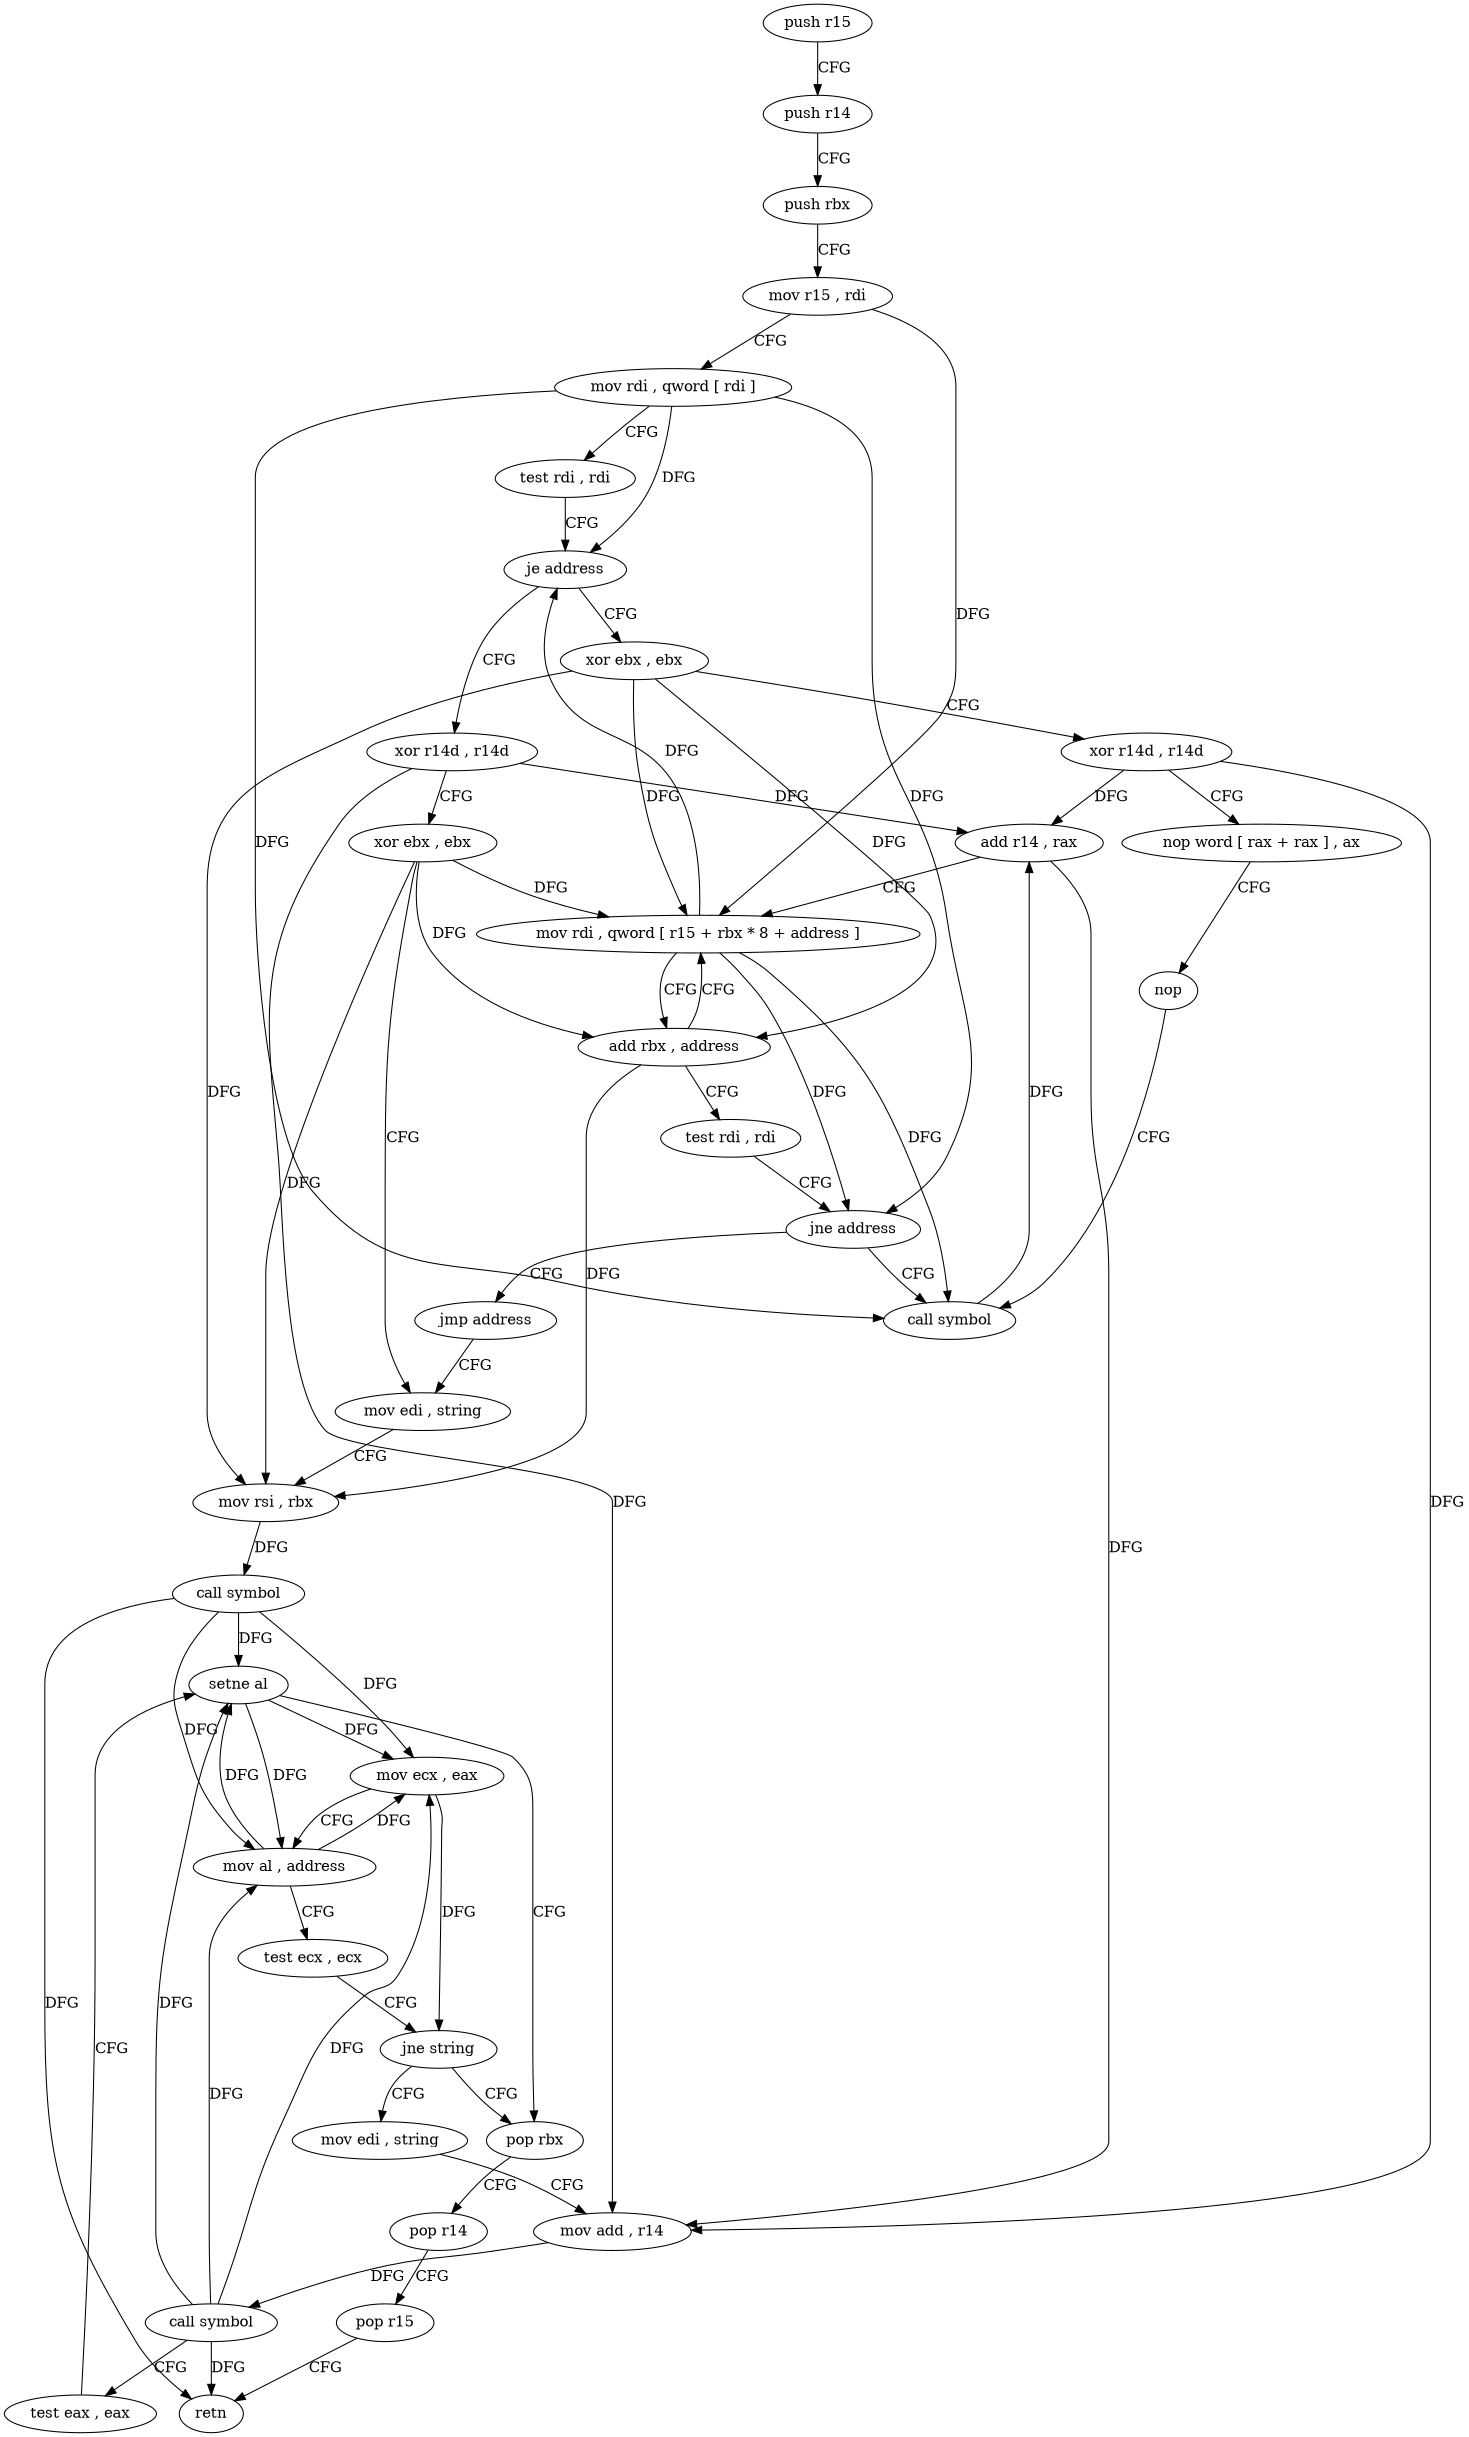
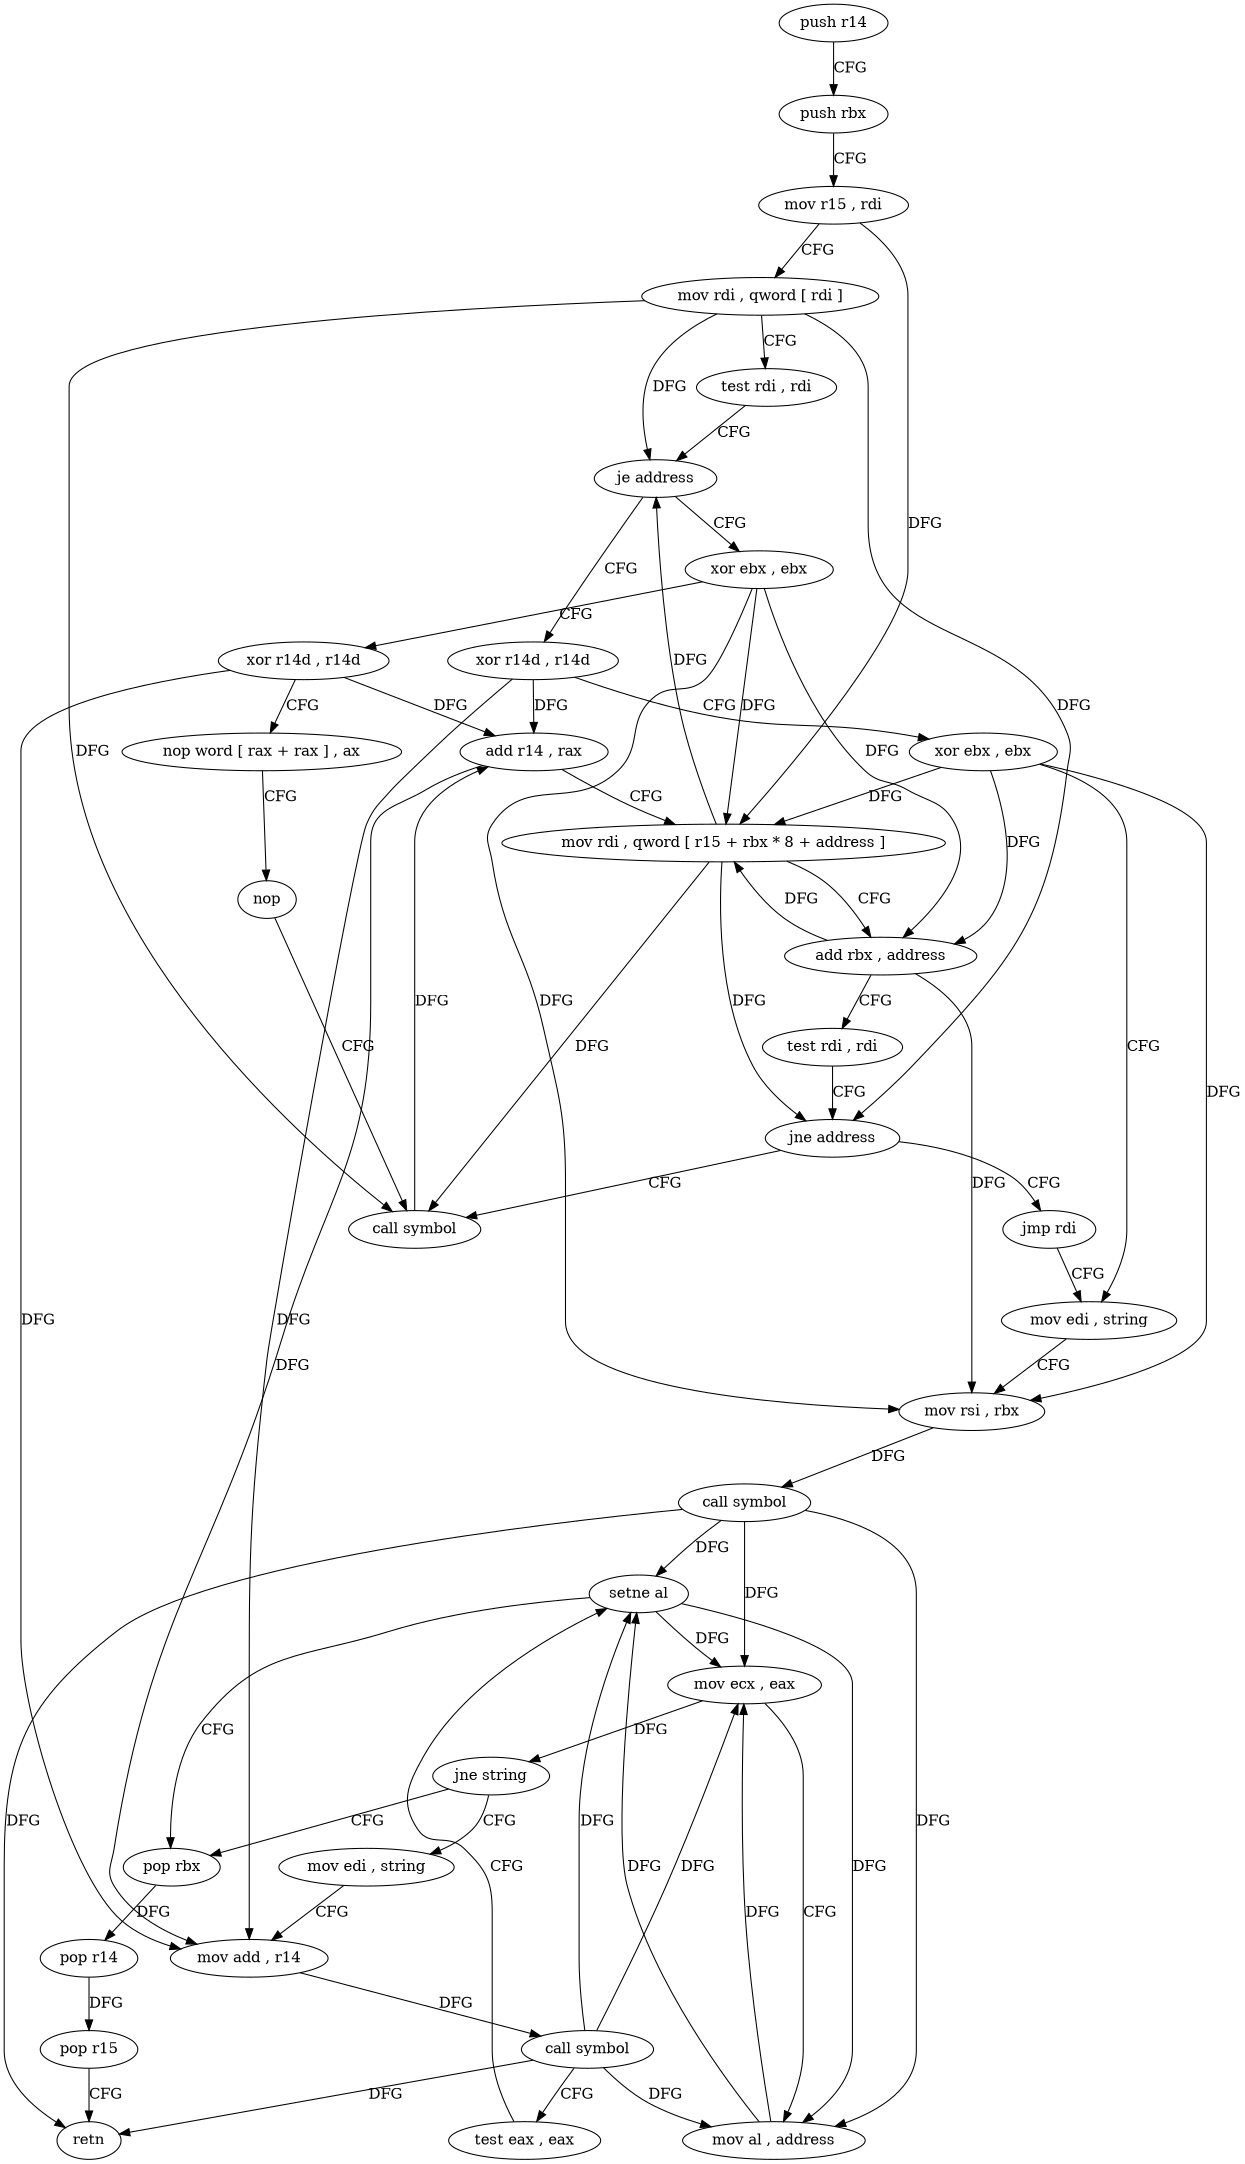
node "push r15": removed
edge "add rbx , address" -> "mov rdi , qword [ r15 + rbx * 8 + address ]": label "CFG" -> "DFG"
node "jmp address": label "jmp address" -> "jmp rdi"
node "test ecx , ecx": removed
edge "pop rbx" -> "pop r14": label "CFG" -> "DFG"
edge "pop r14" -> "pop r15": label "CFG" -> "DFG"
